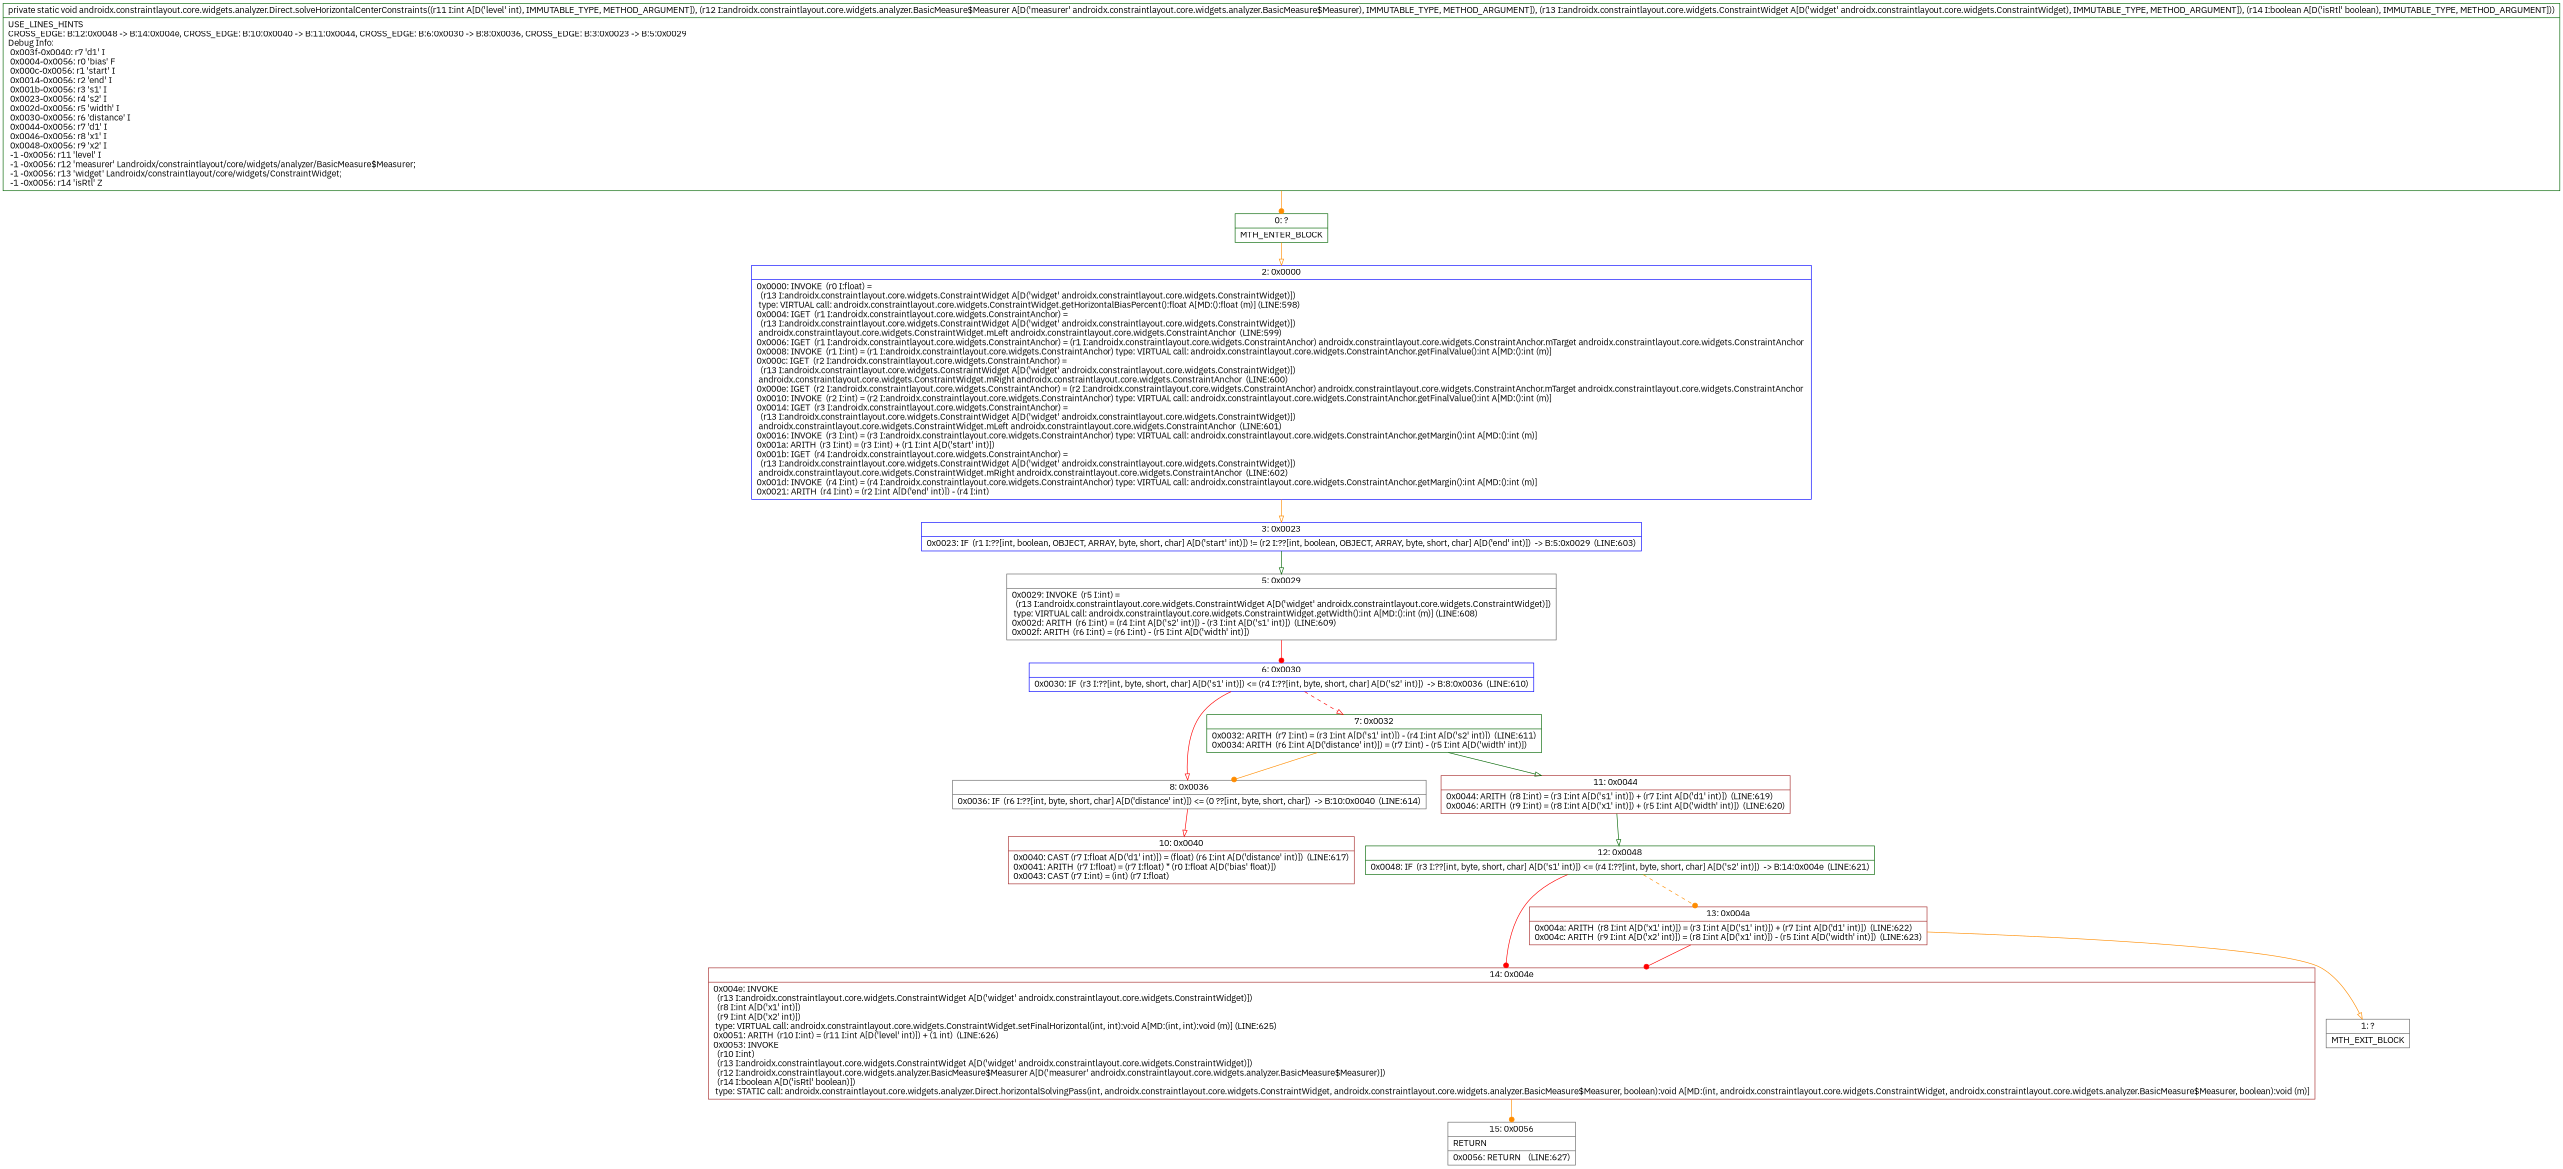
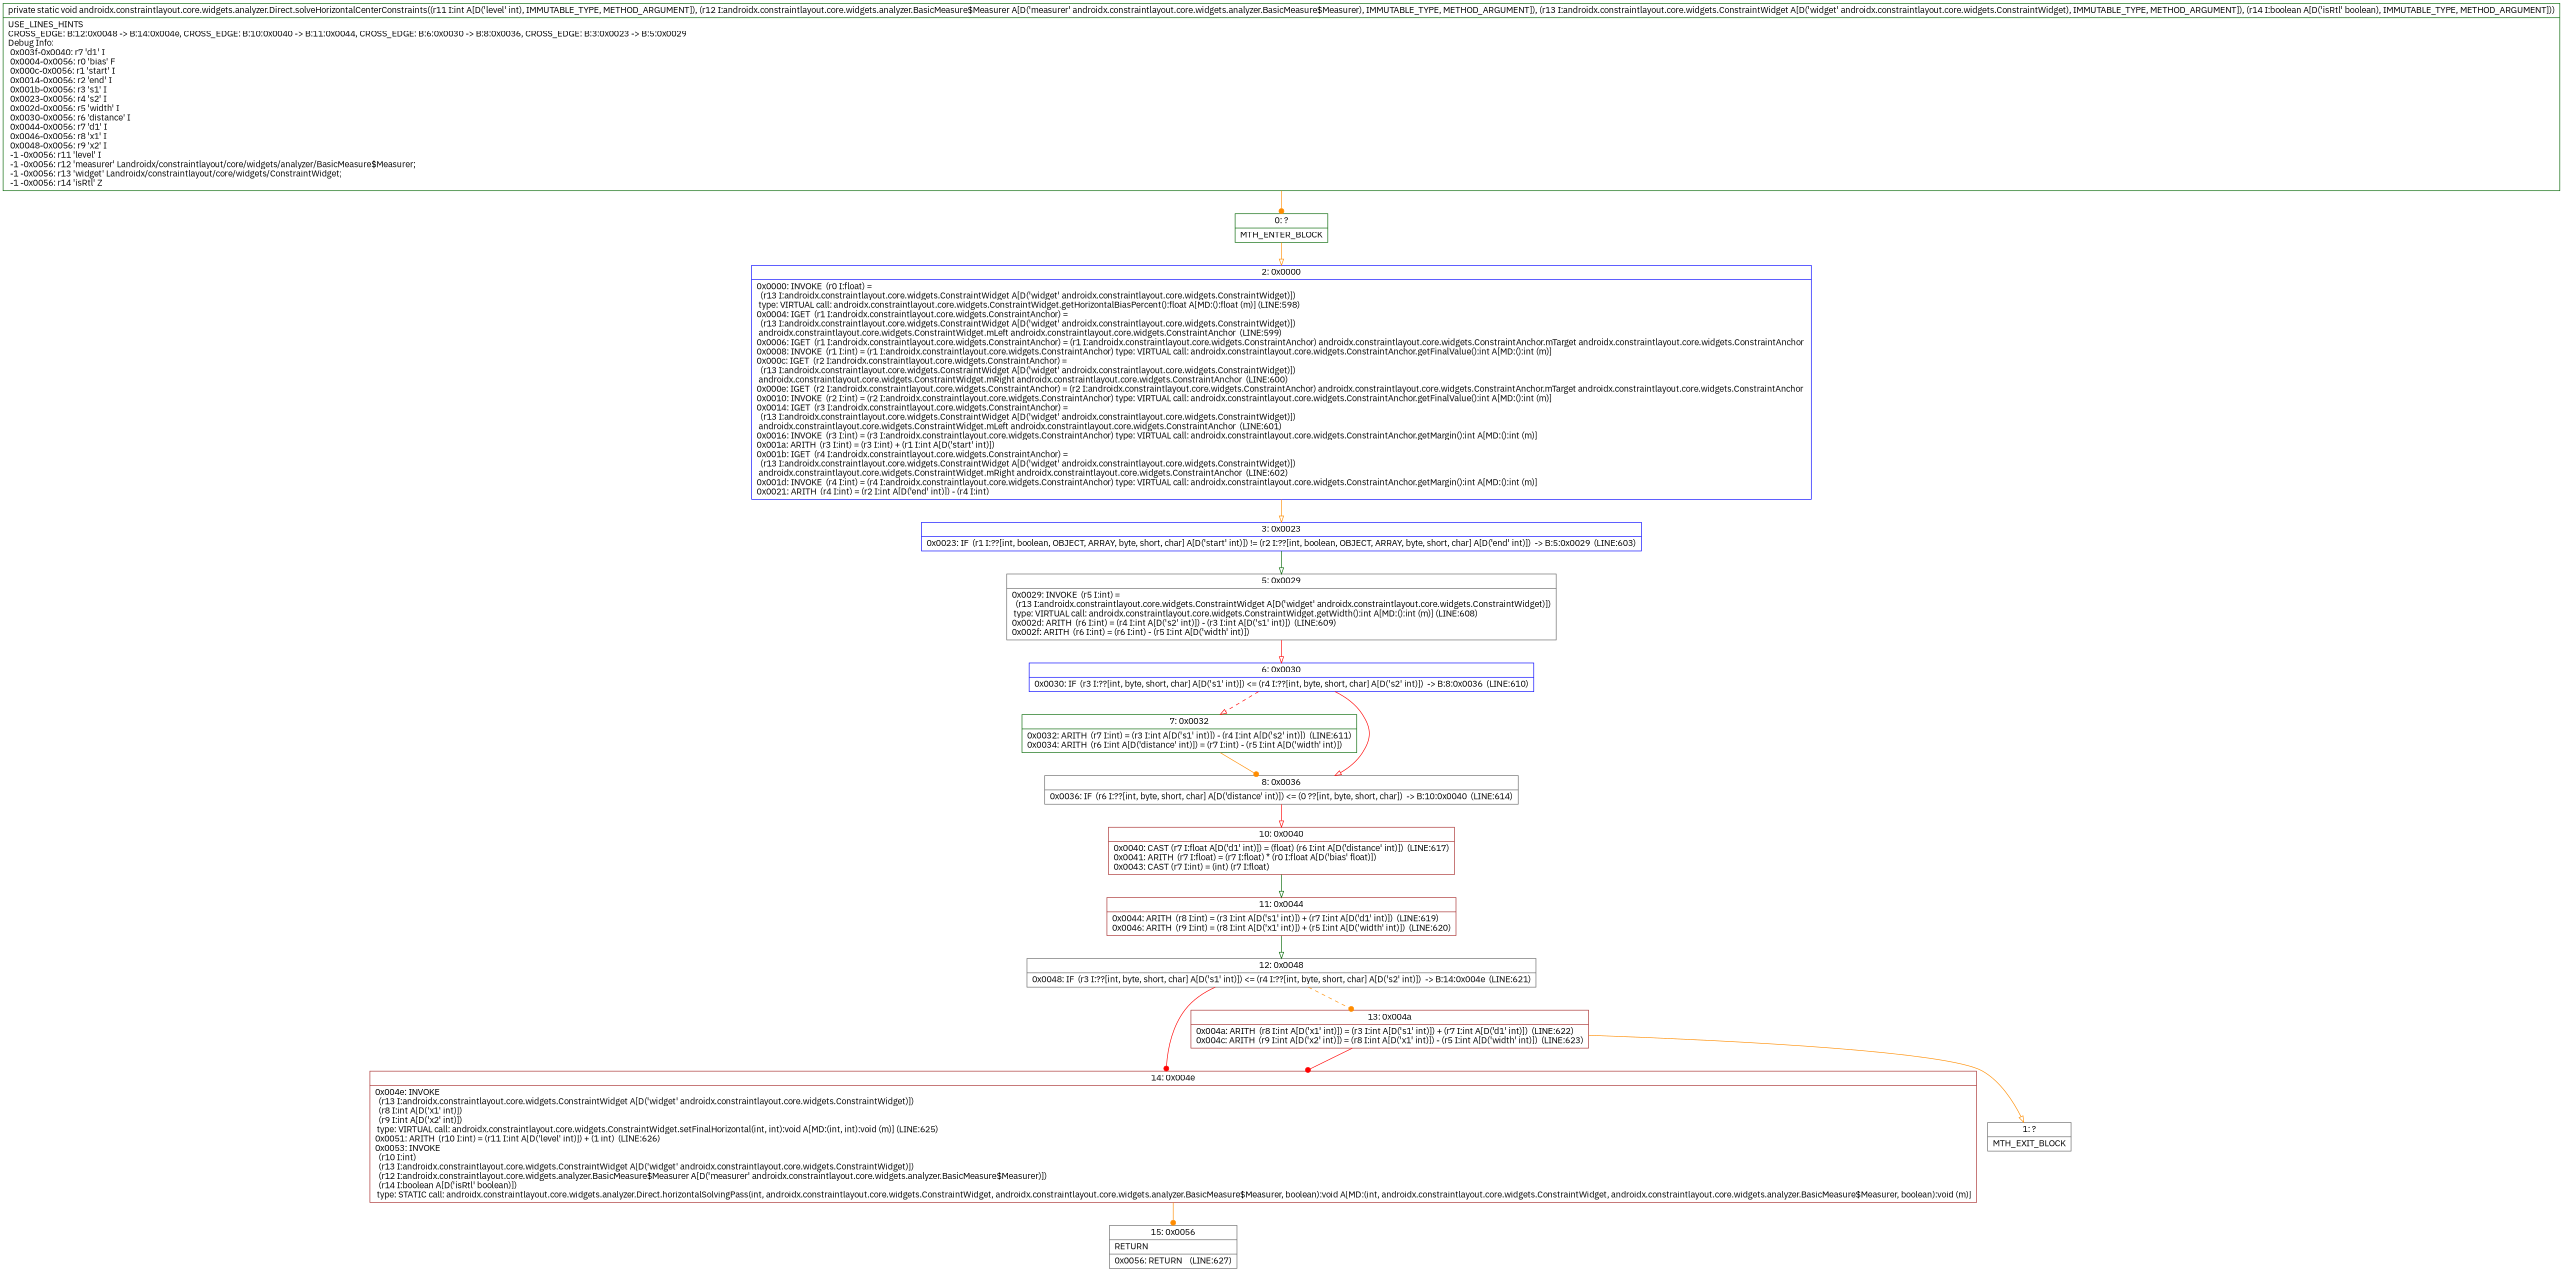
edge "5: 0x0029" -> "6: 0x0030": arrowhead dot -> onormal
edge "7: 0x0032" -> "11: 0x0044": now "10: 0x0040" -> "11: 0x0044"
node "12: 0x0048": color darkgreen -> gray40
